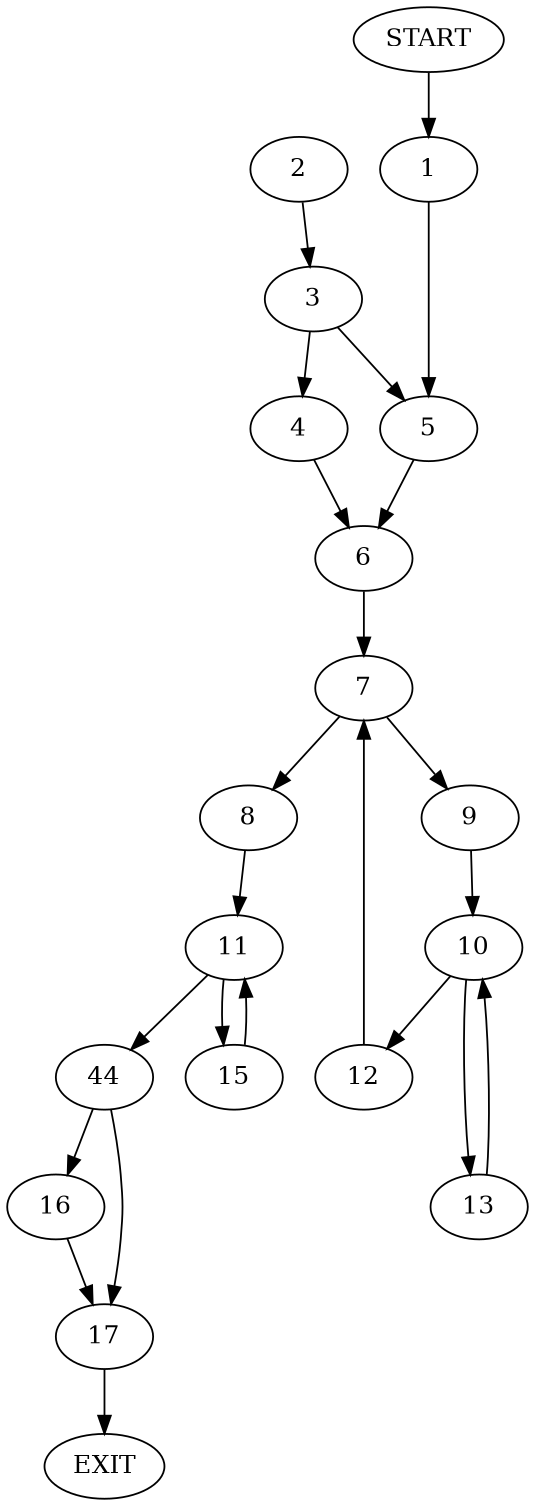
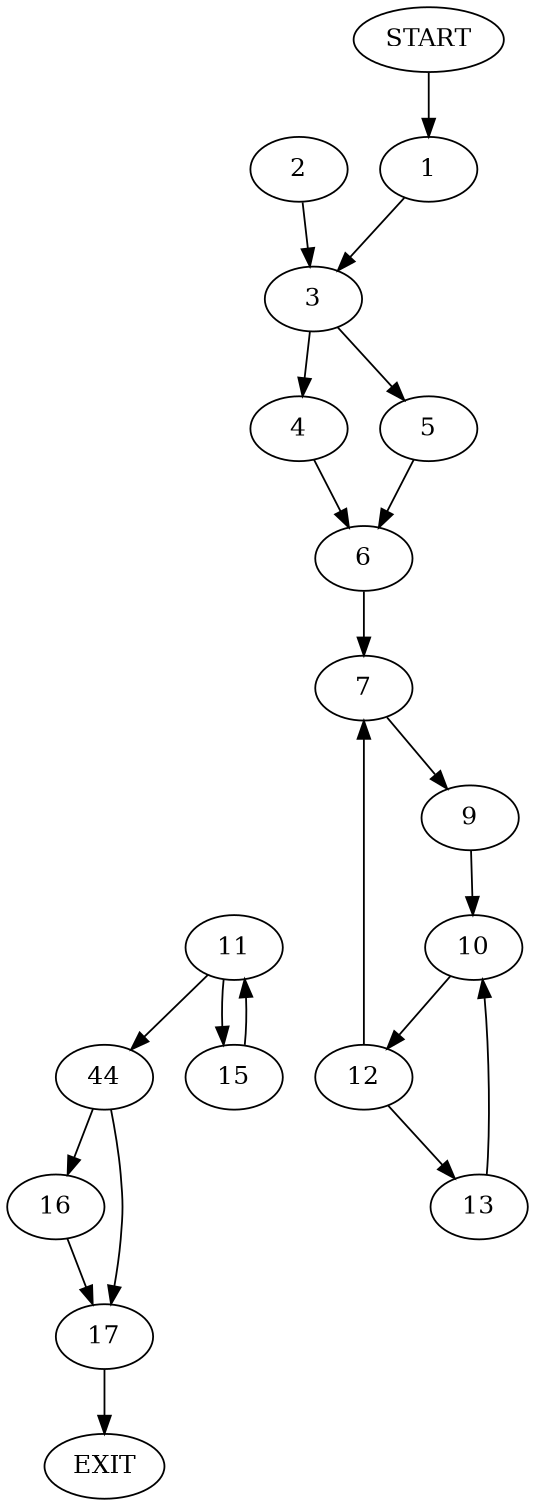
edge "1" -> "5": now "1" -> "3"
node "8": removed
edge "10" -> "13": now "12" -> "13"
